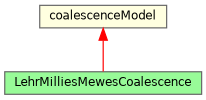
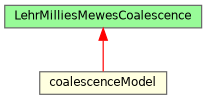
edge "LehrMilliesMewesCoalescence" -> "coalescenceModel": reversed
